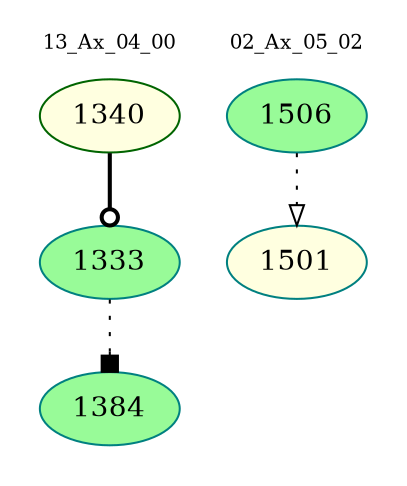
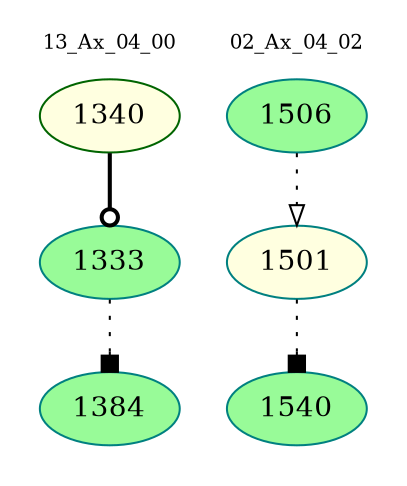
cluster "02_Ax_05_02": label "02_Ax_05_02" -> "02_Ax_04_02"
node "1540": added
